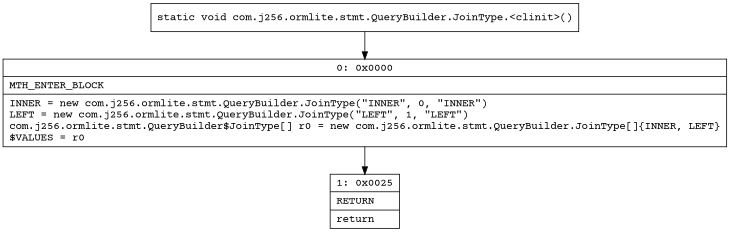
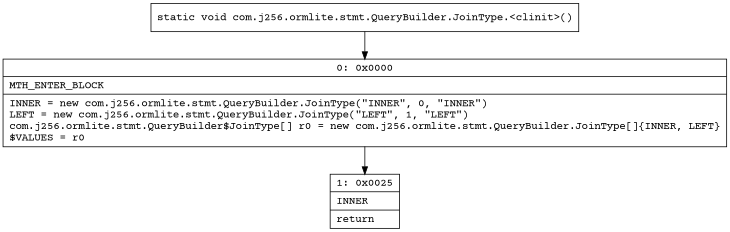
node "1: 0x0025": text "RETURN" -> "INNER"
